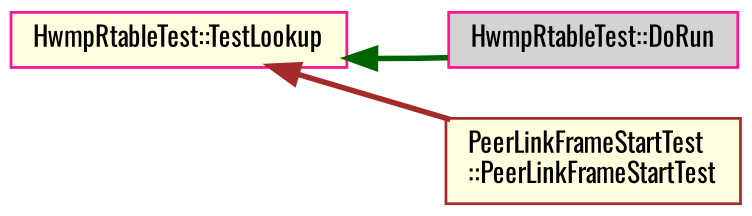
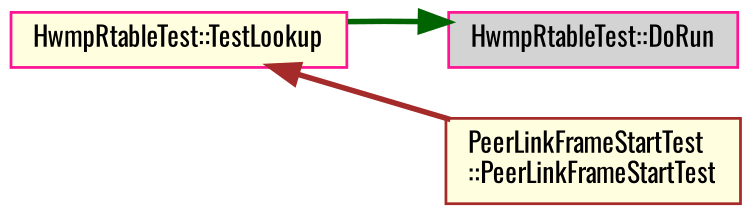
edge "HwmpRtableTest::DoRun" -> "HwmpRtableTest::TestLookup": reversed
